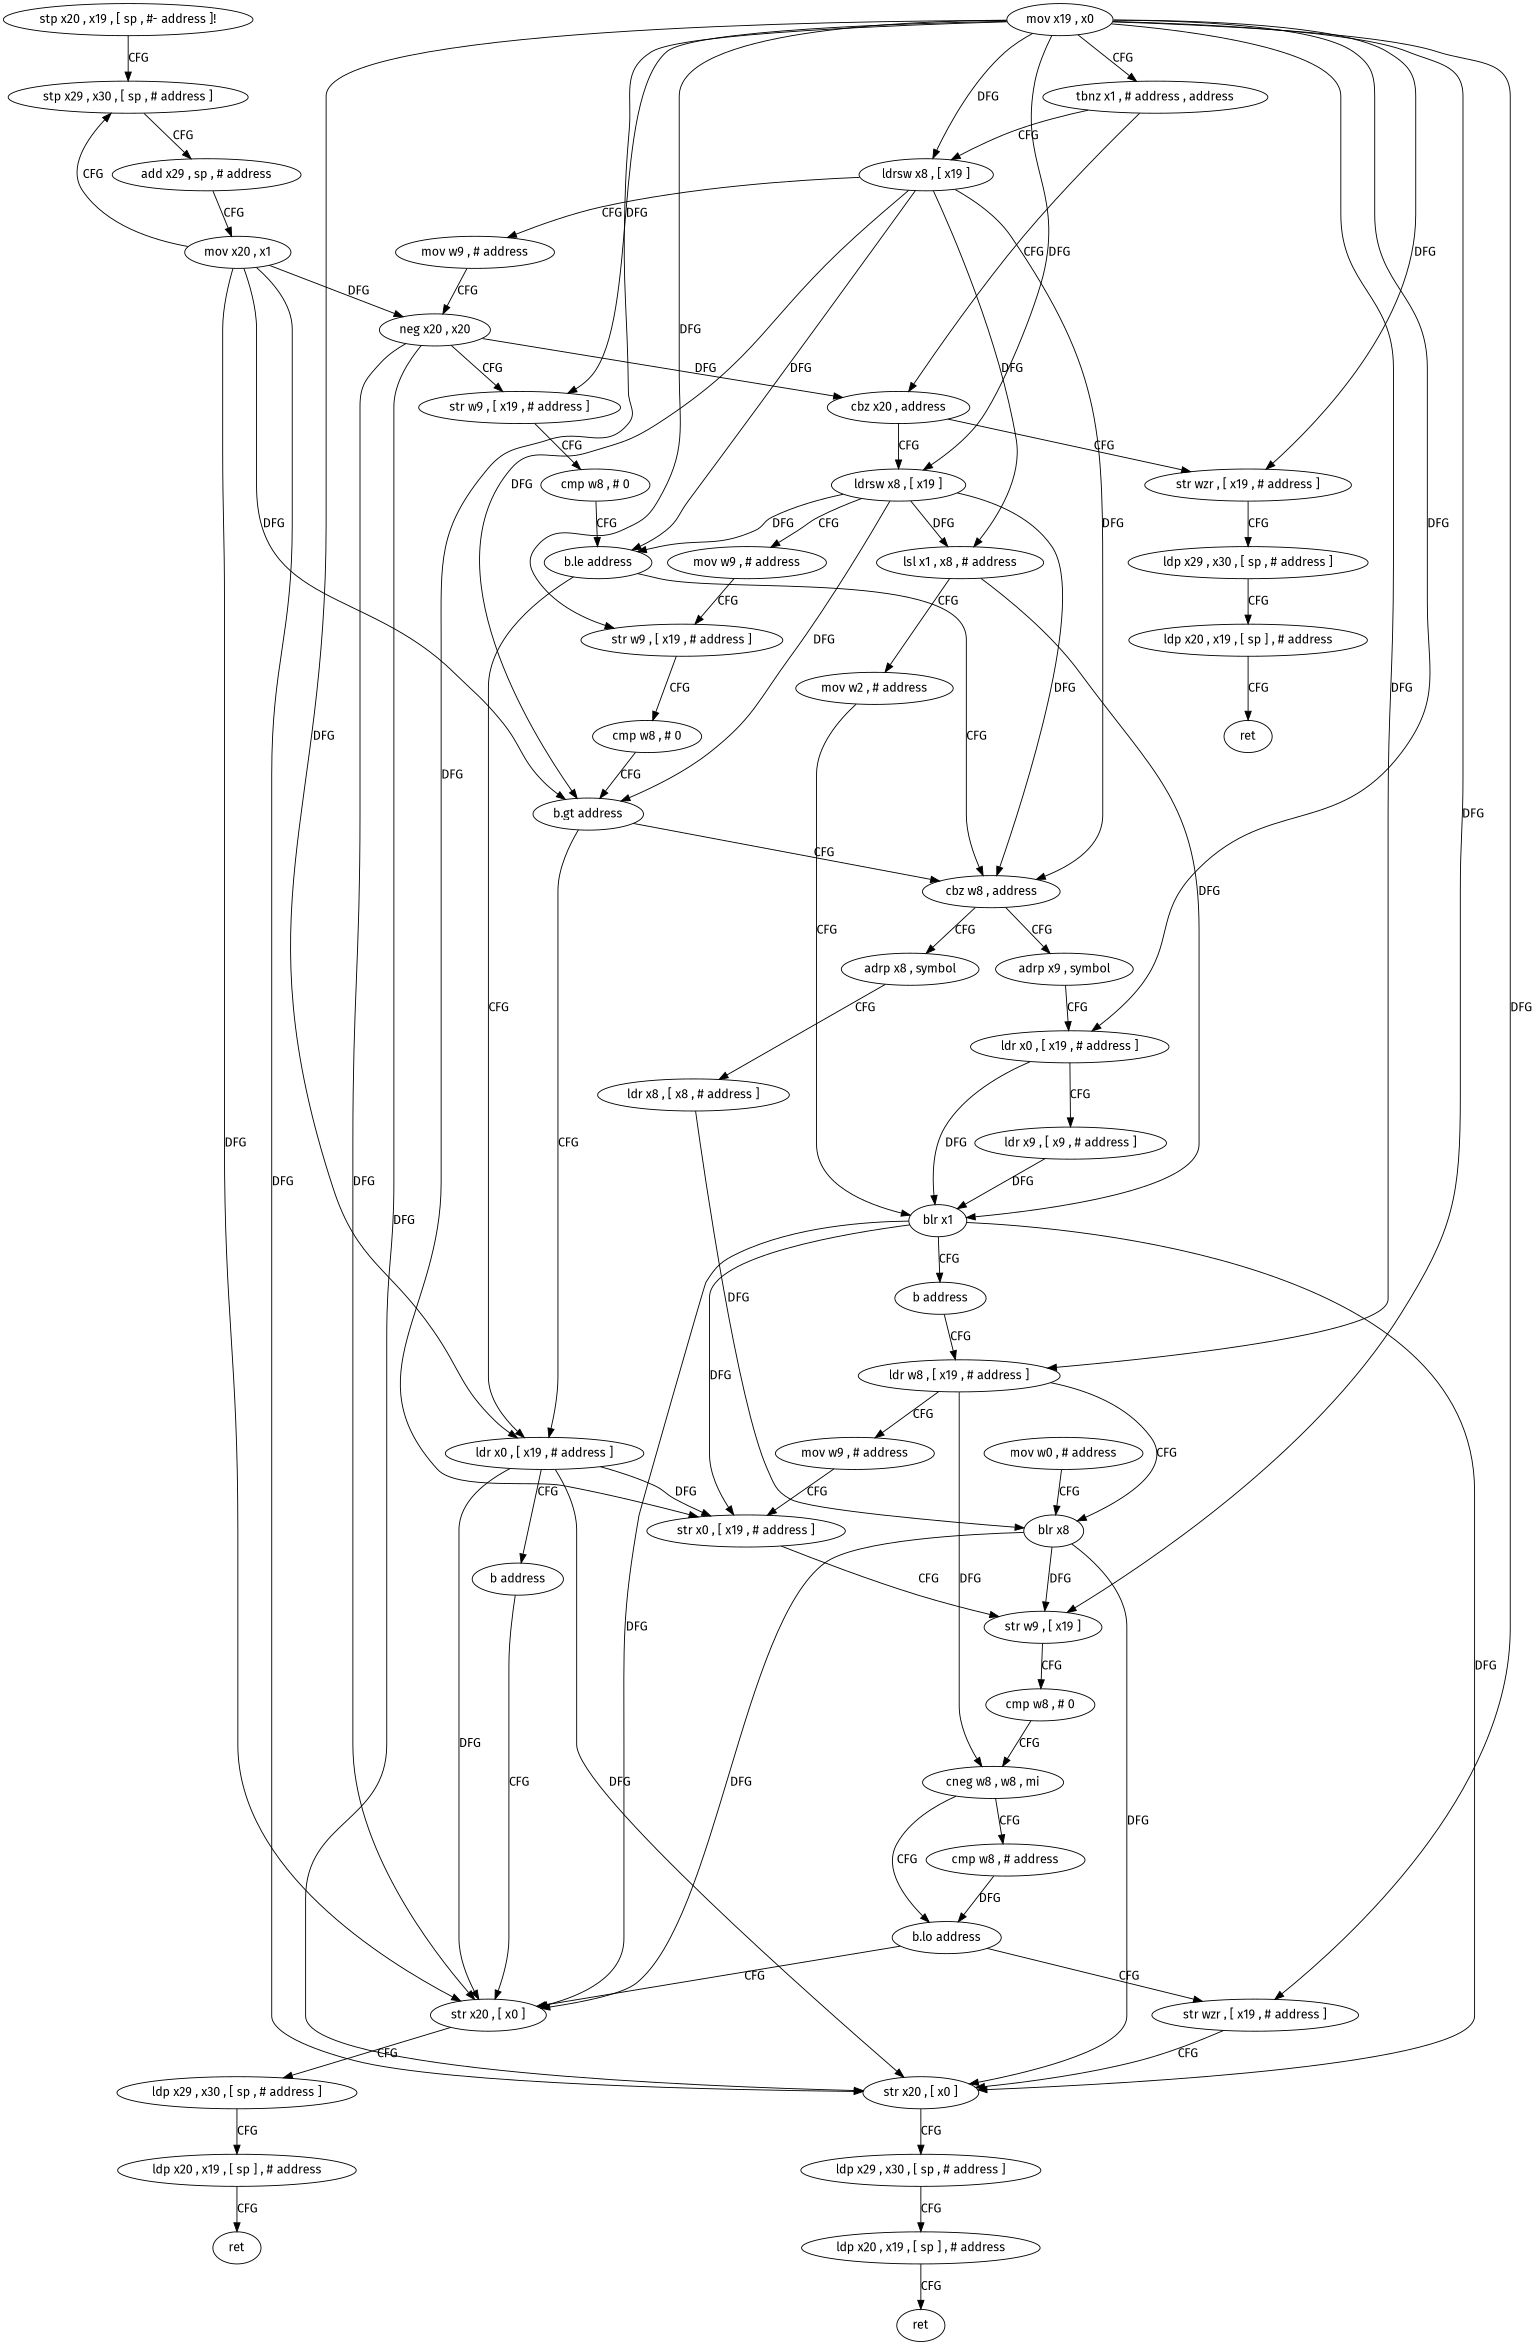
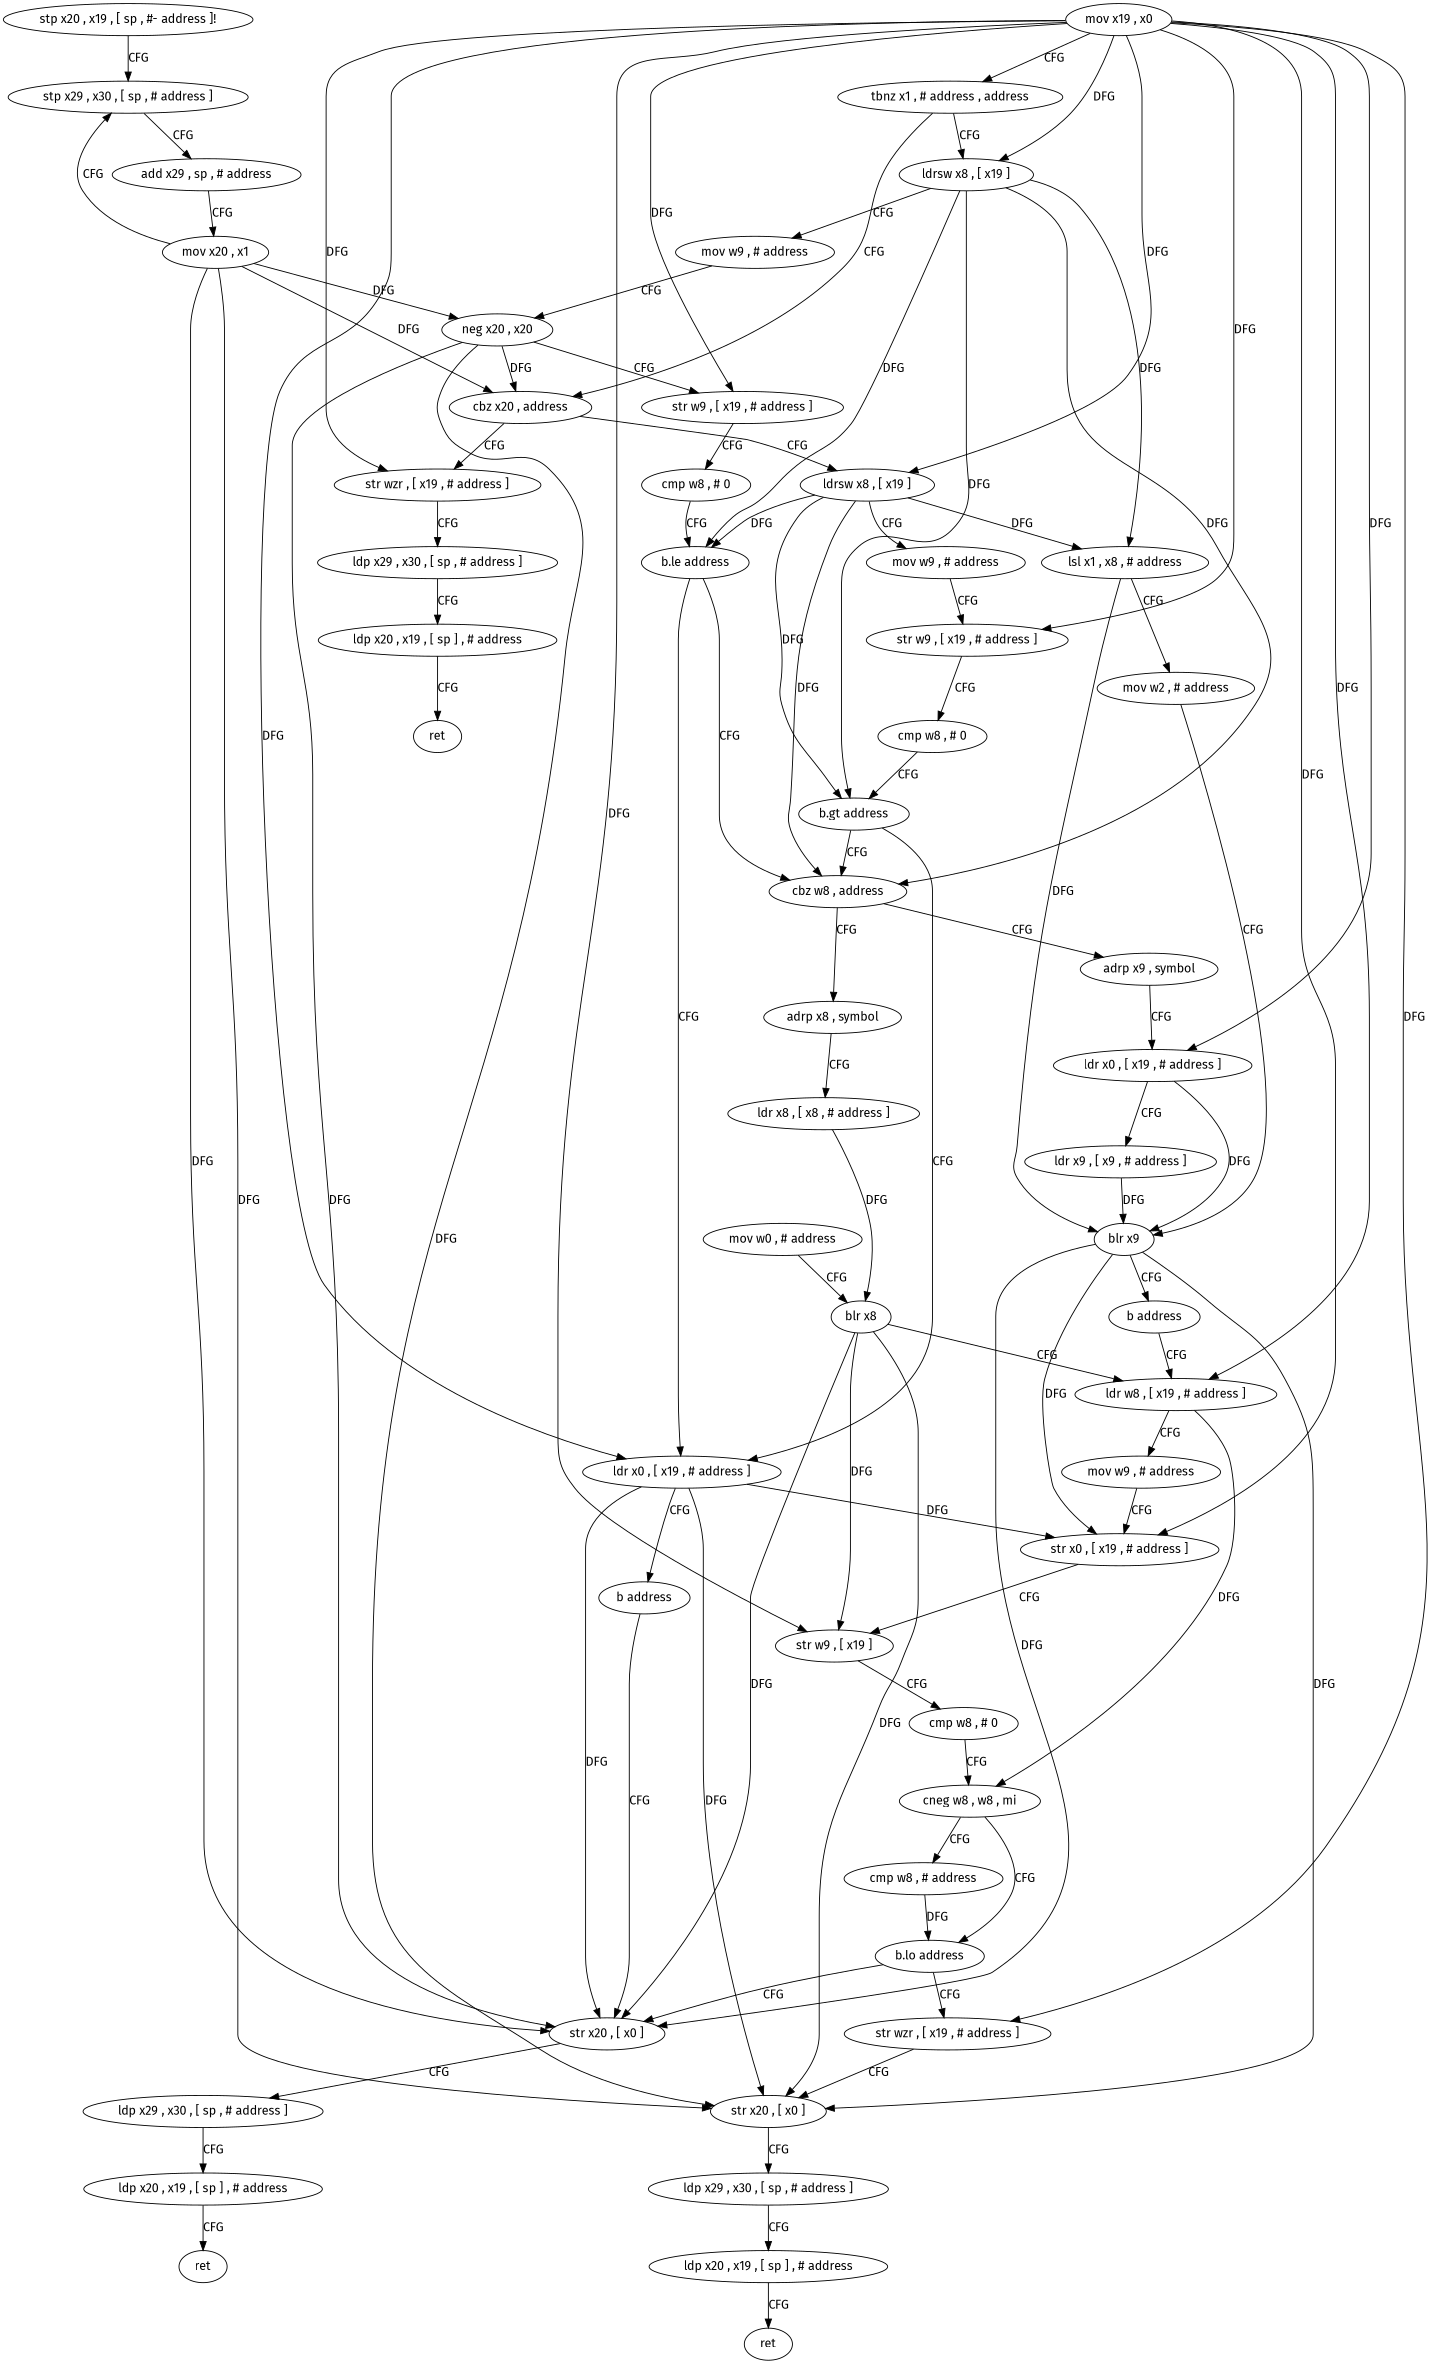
edge "mov x20 , x1" -> "b.gt address": now "mov x20 , x1" -> "cbz x20 , address"
node "blr x1": label "blr x1" -> "blr x9"
edge "ldr w8 , [ x19 , # address ]" -> "blr x8": reversed
